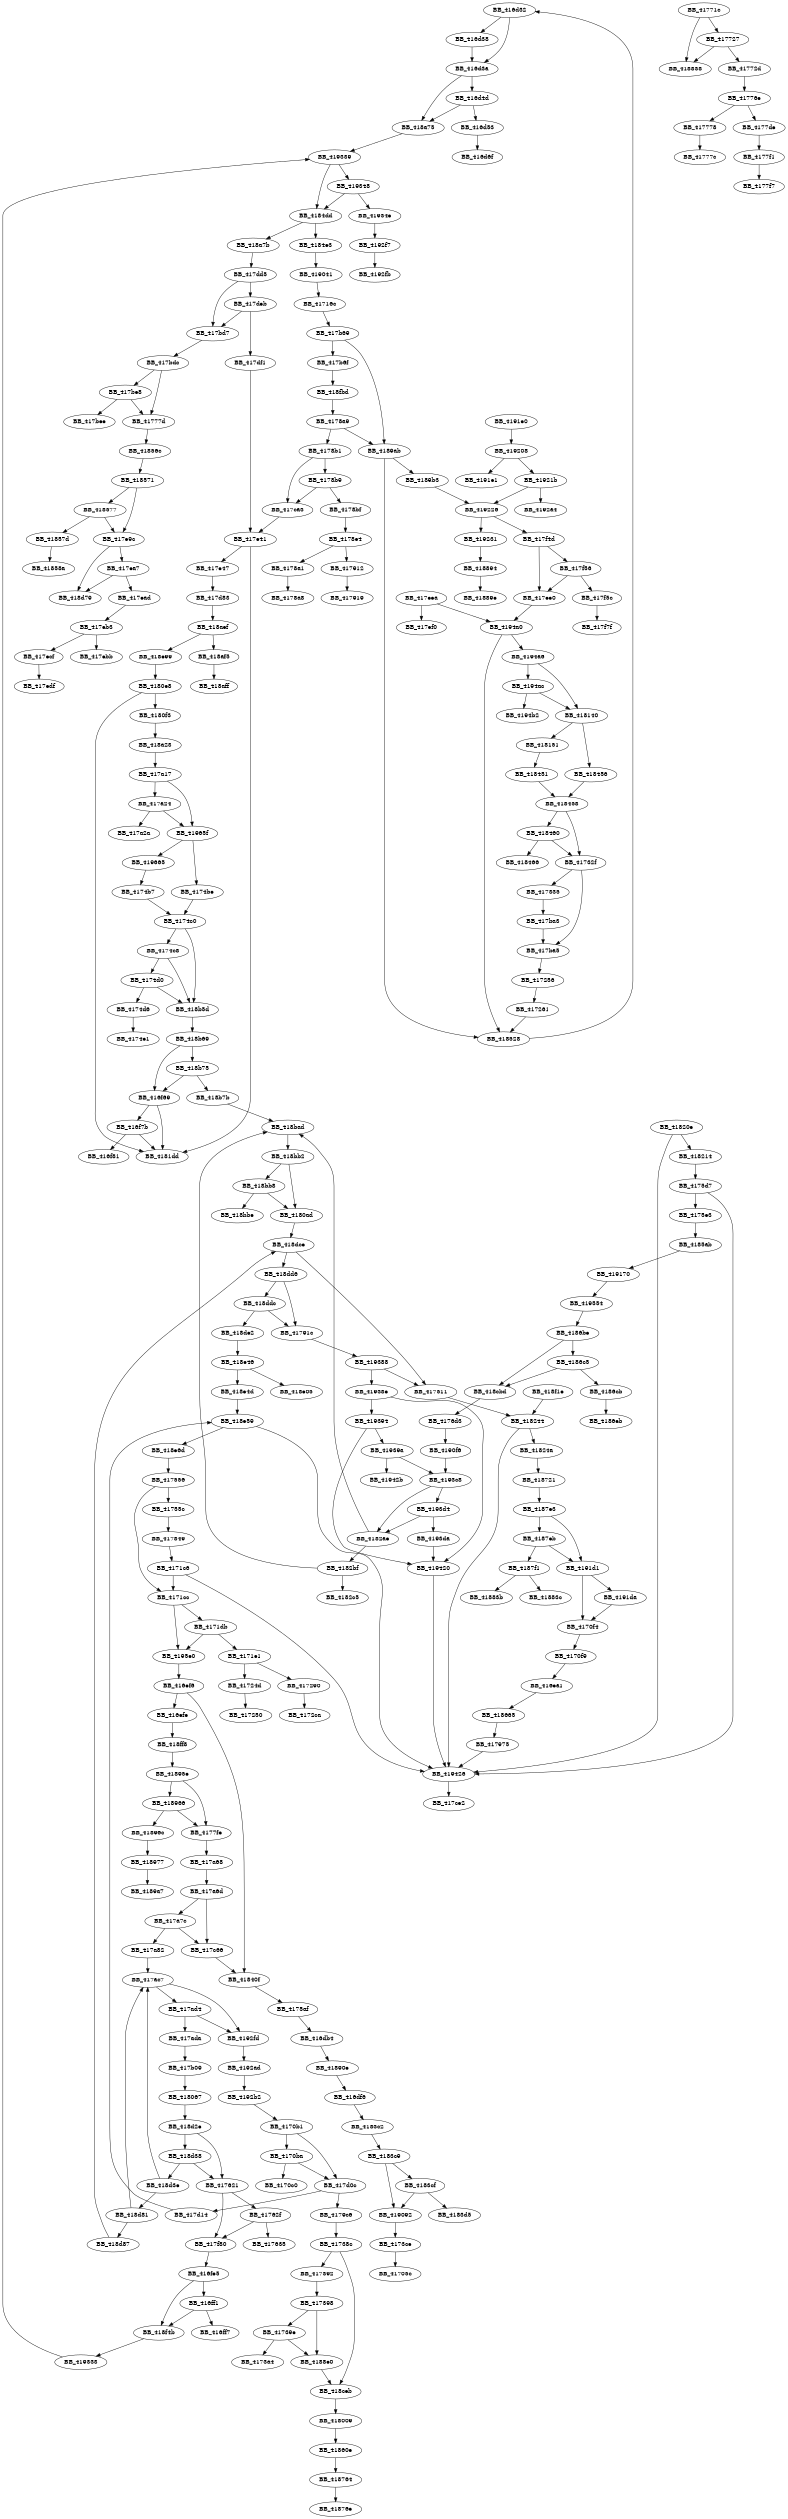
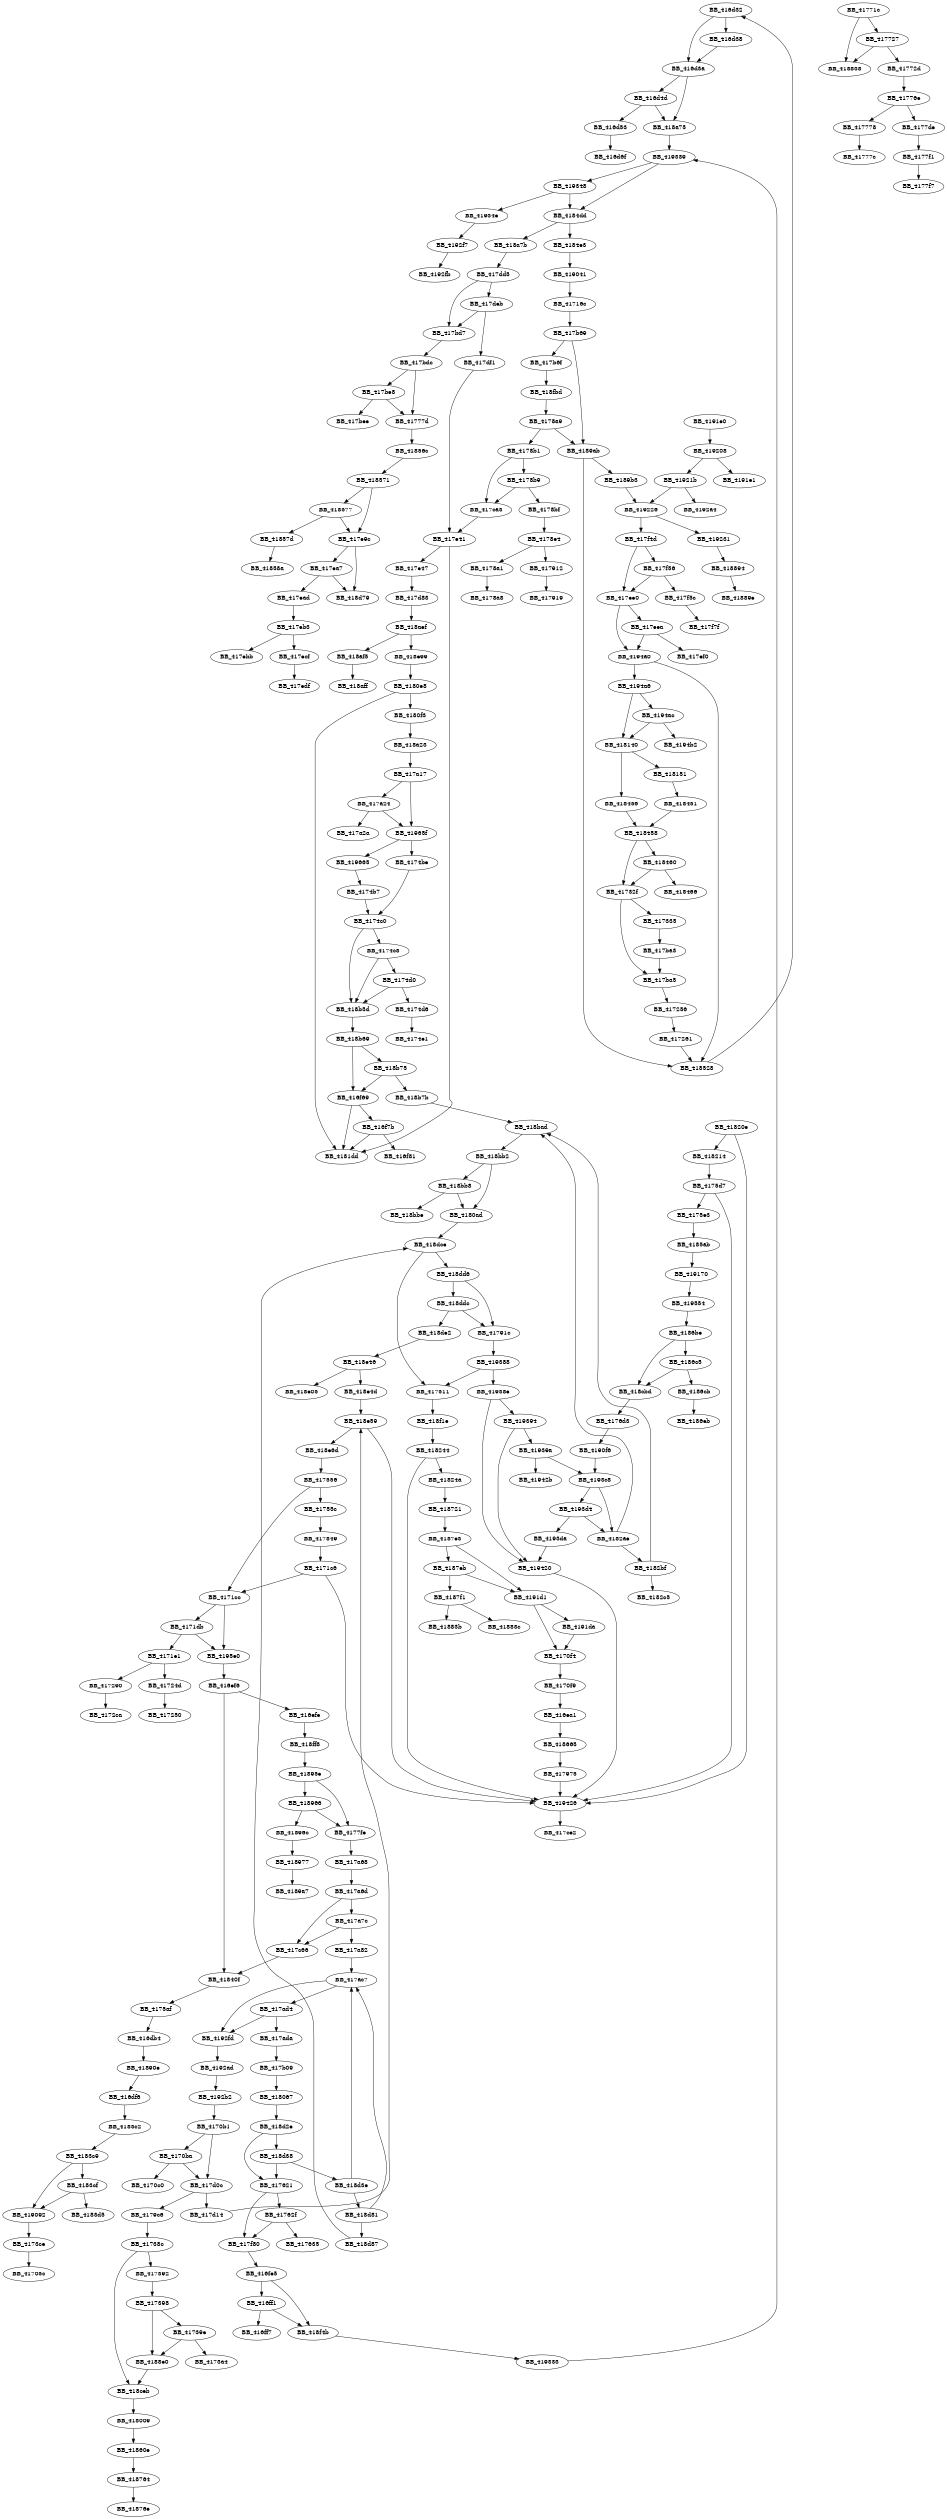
edge "BB_417ee0" -> "BB_417eea": added
edge "BB_417511" -> "BB_418244": now "BB_417511" -> "BB_418f1e"
